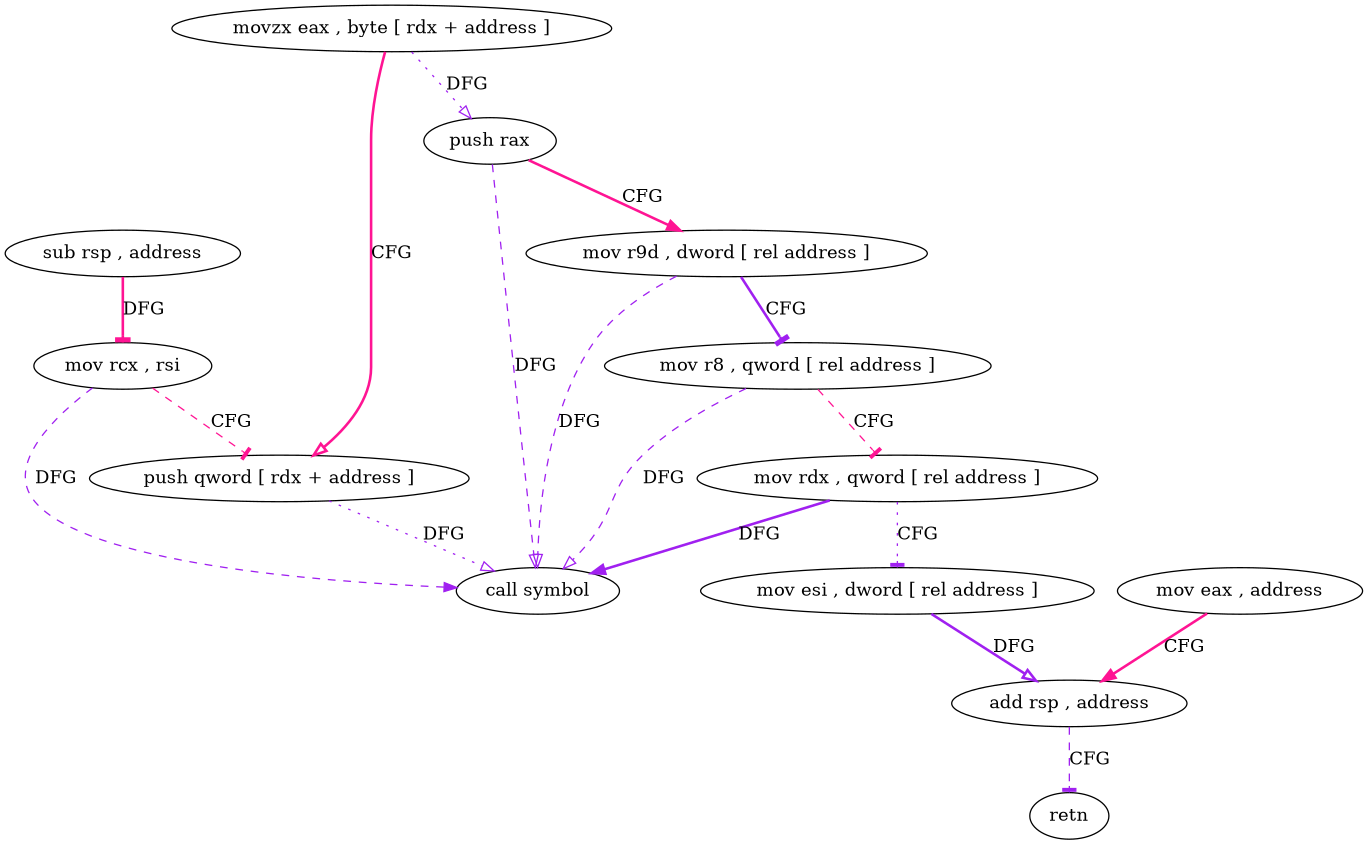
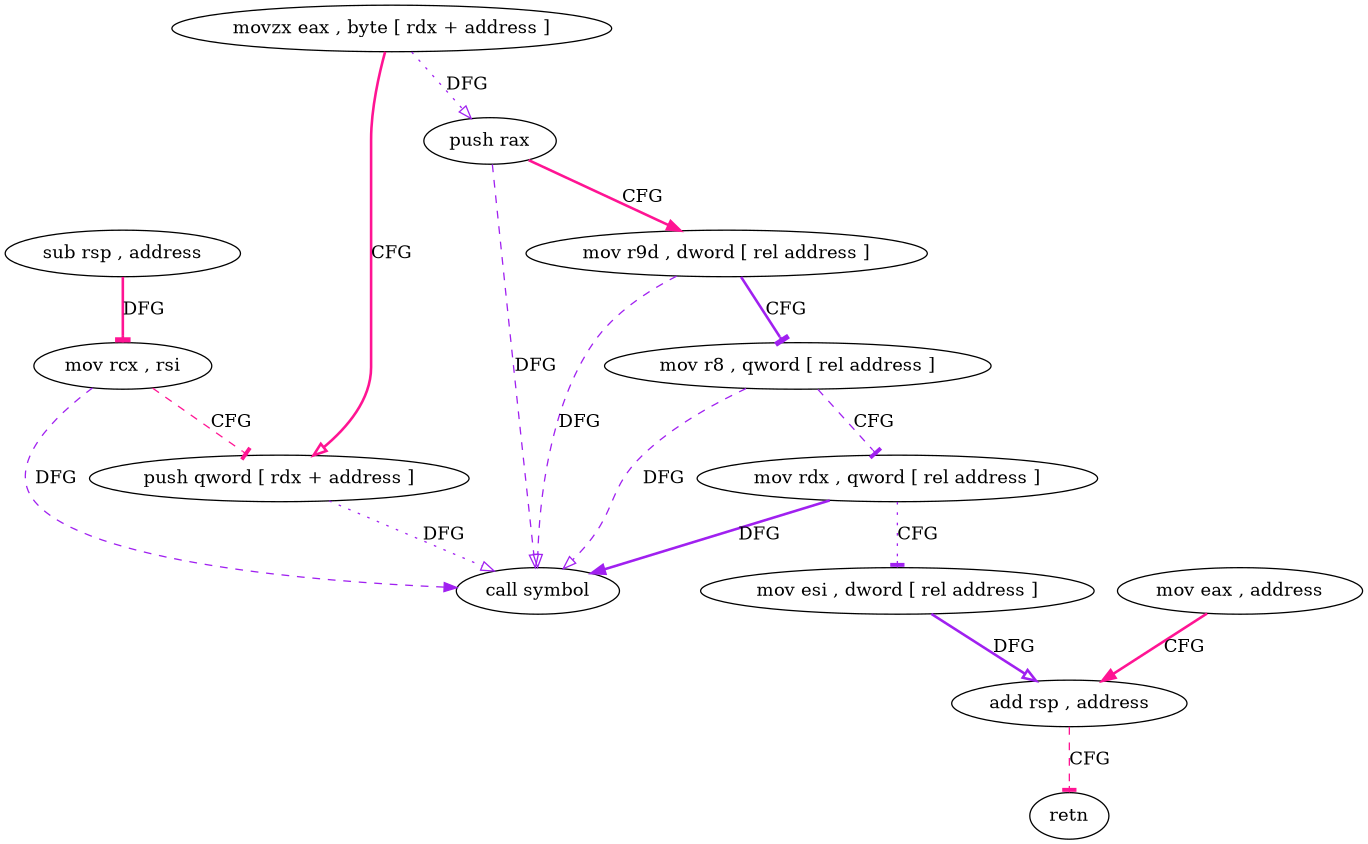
edge "mov r8 , qword [ rel address ]" -> "mov rdx , qword [ rel address ]": color deeppink -> purple
edge "add rsp , address" -> "retn": color purple -> deeppink
